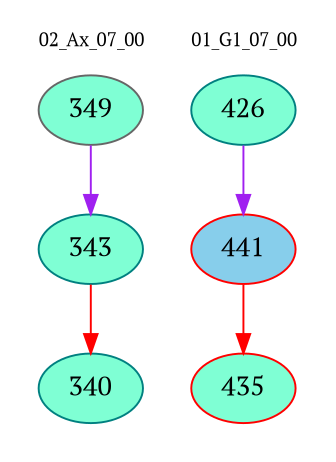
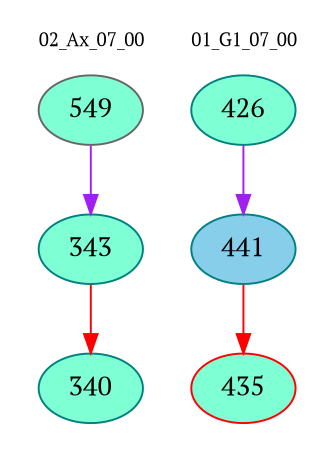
node "349": label "349" -> "549"
node "441": color red -> teal
